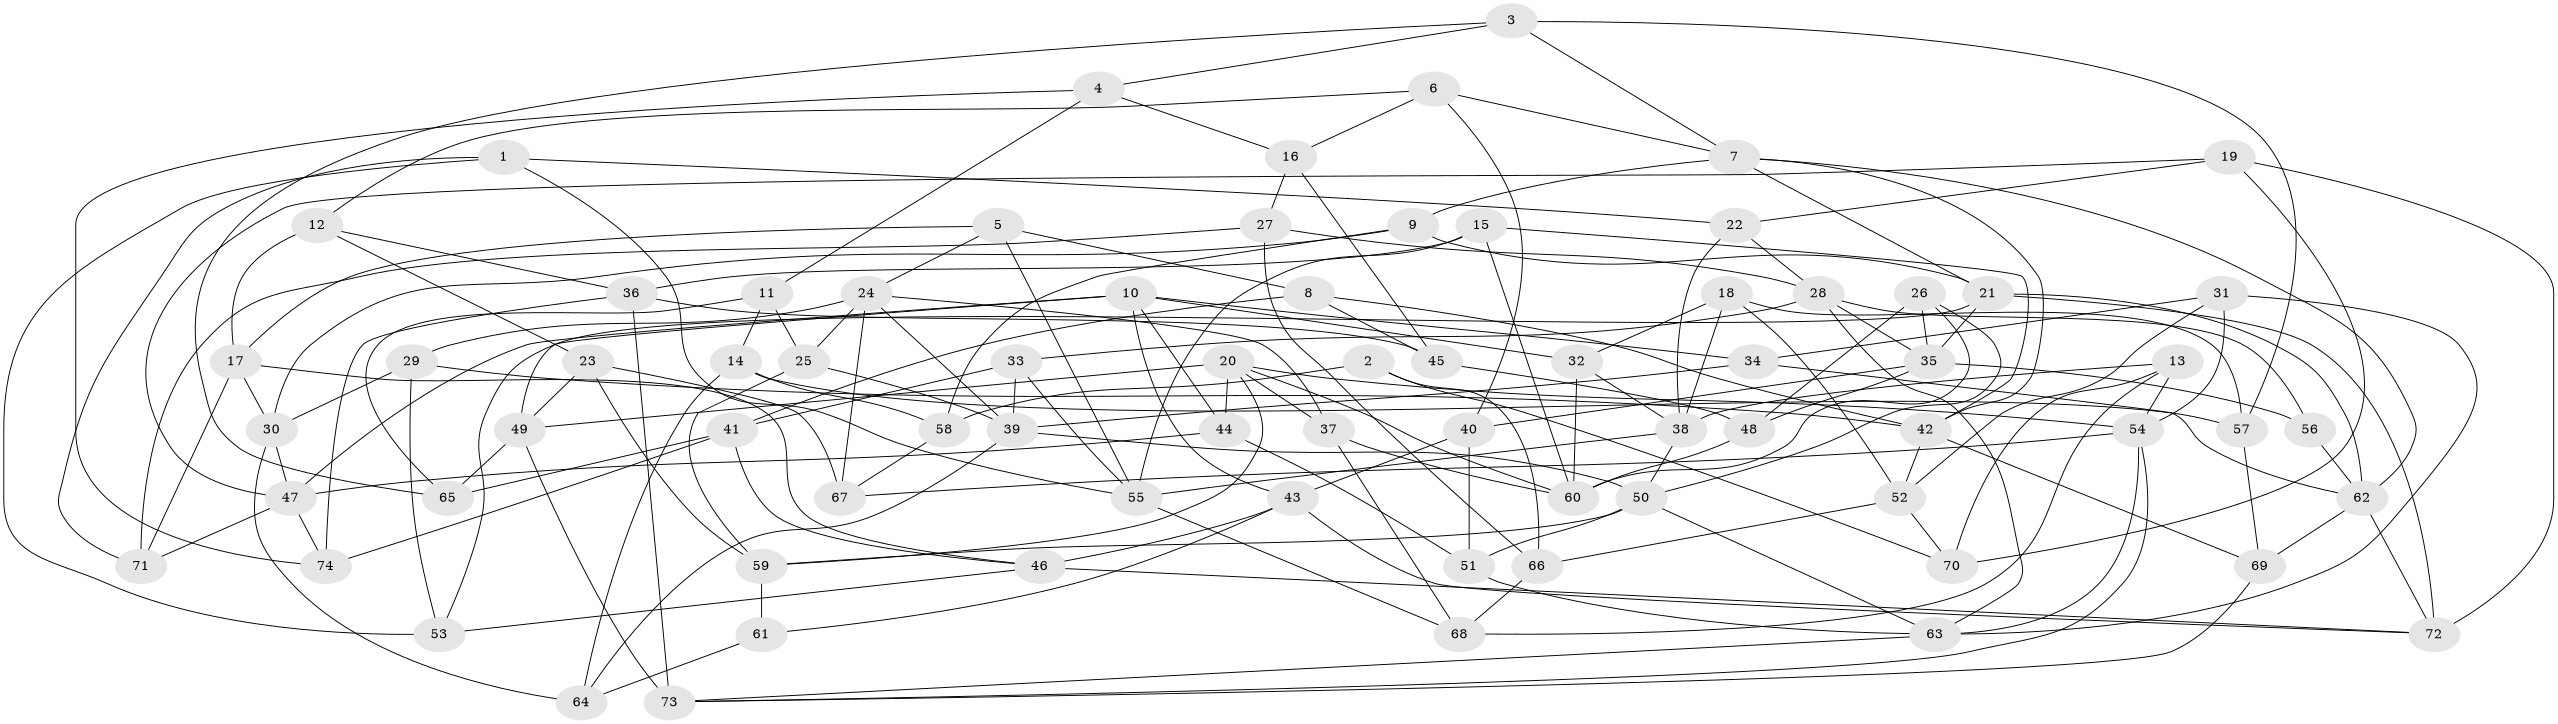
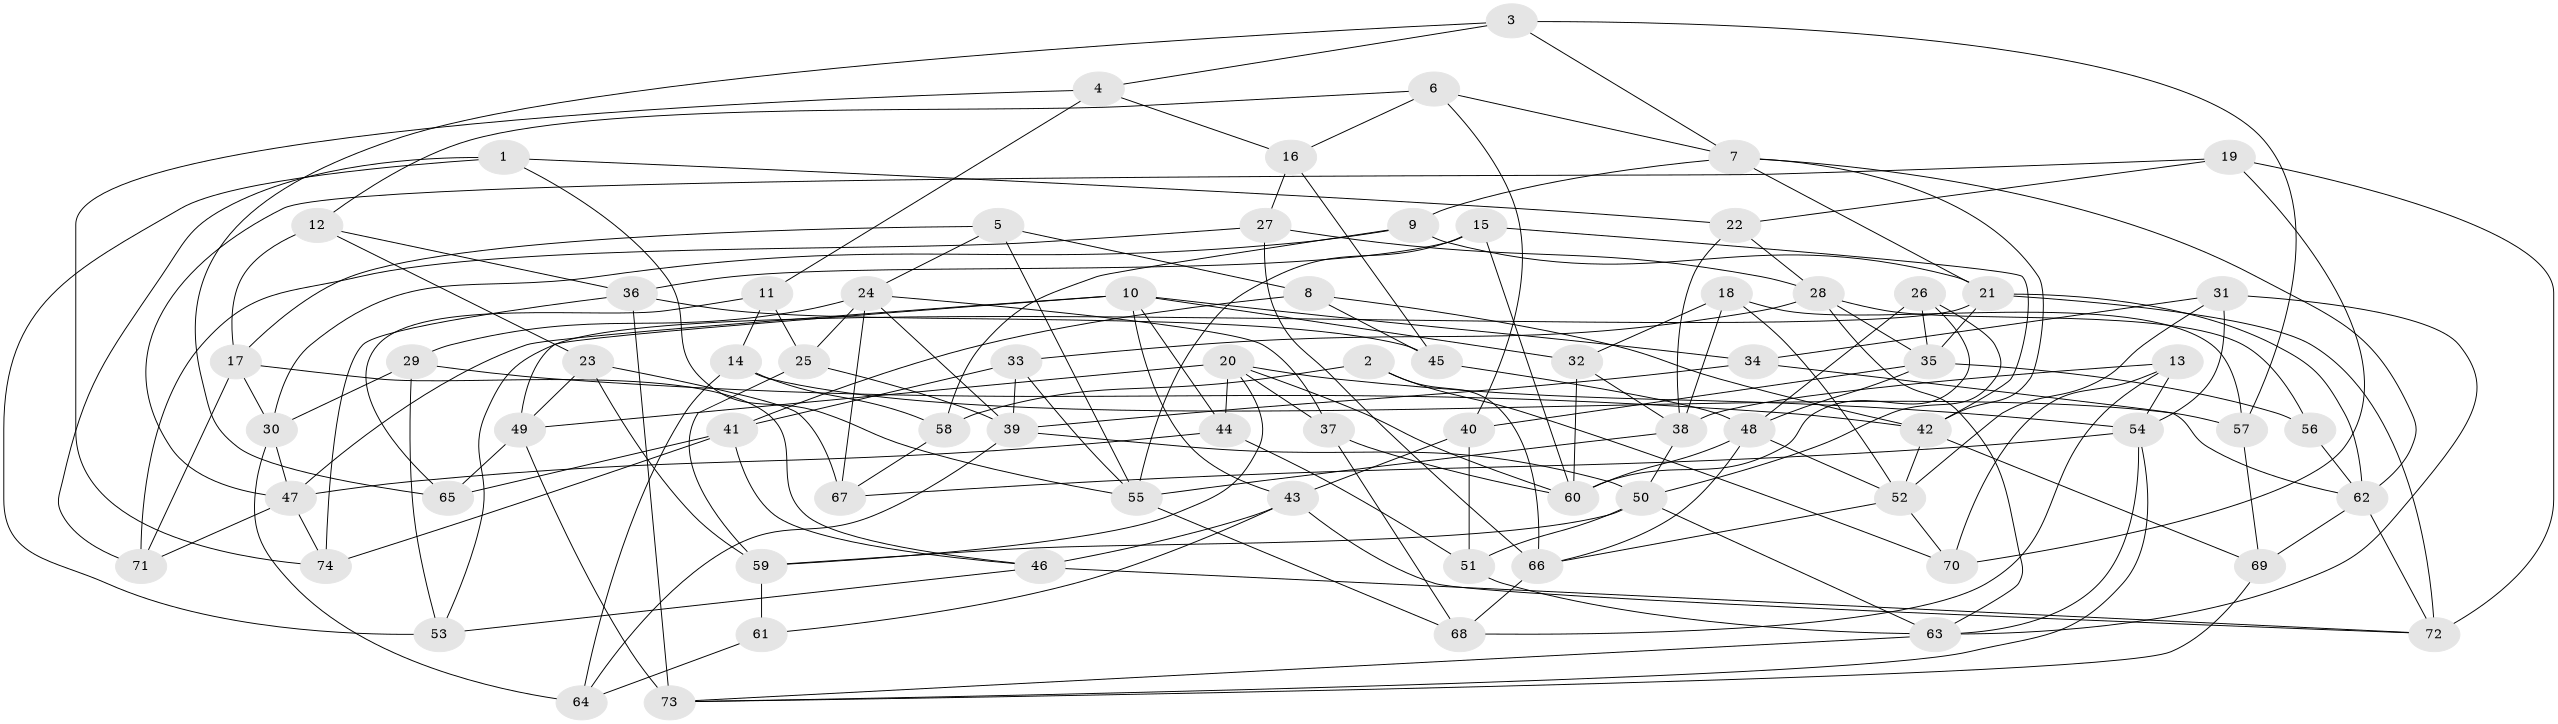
edge "48" -- "52": added
edge "48" -- "66": added
